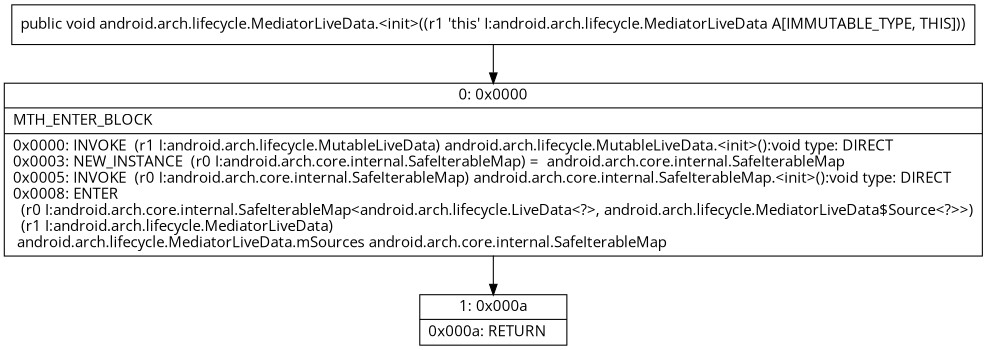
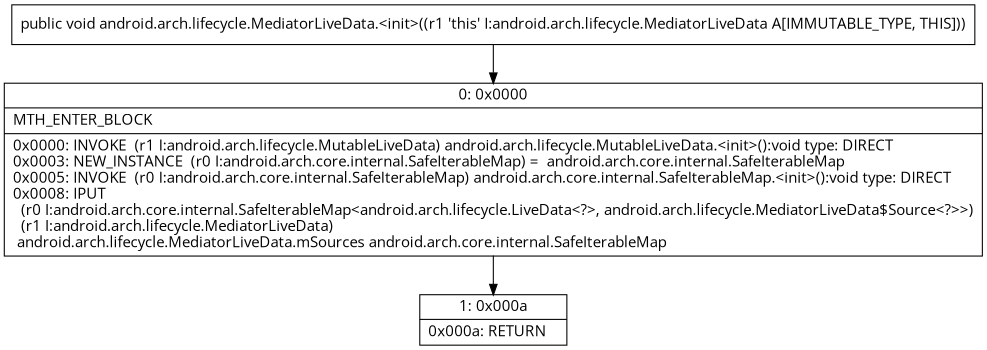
node "0: 0x0000": text "0x0008: ENTER" -> "0x0008: IPUT"
